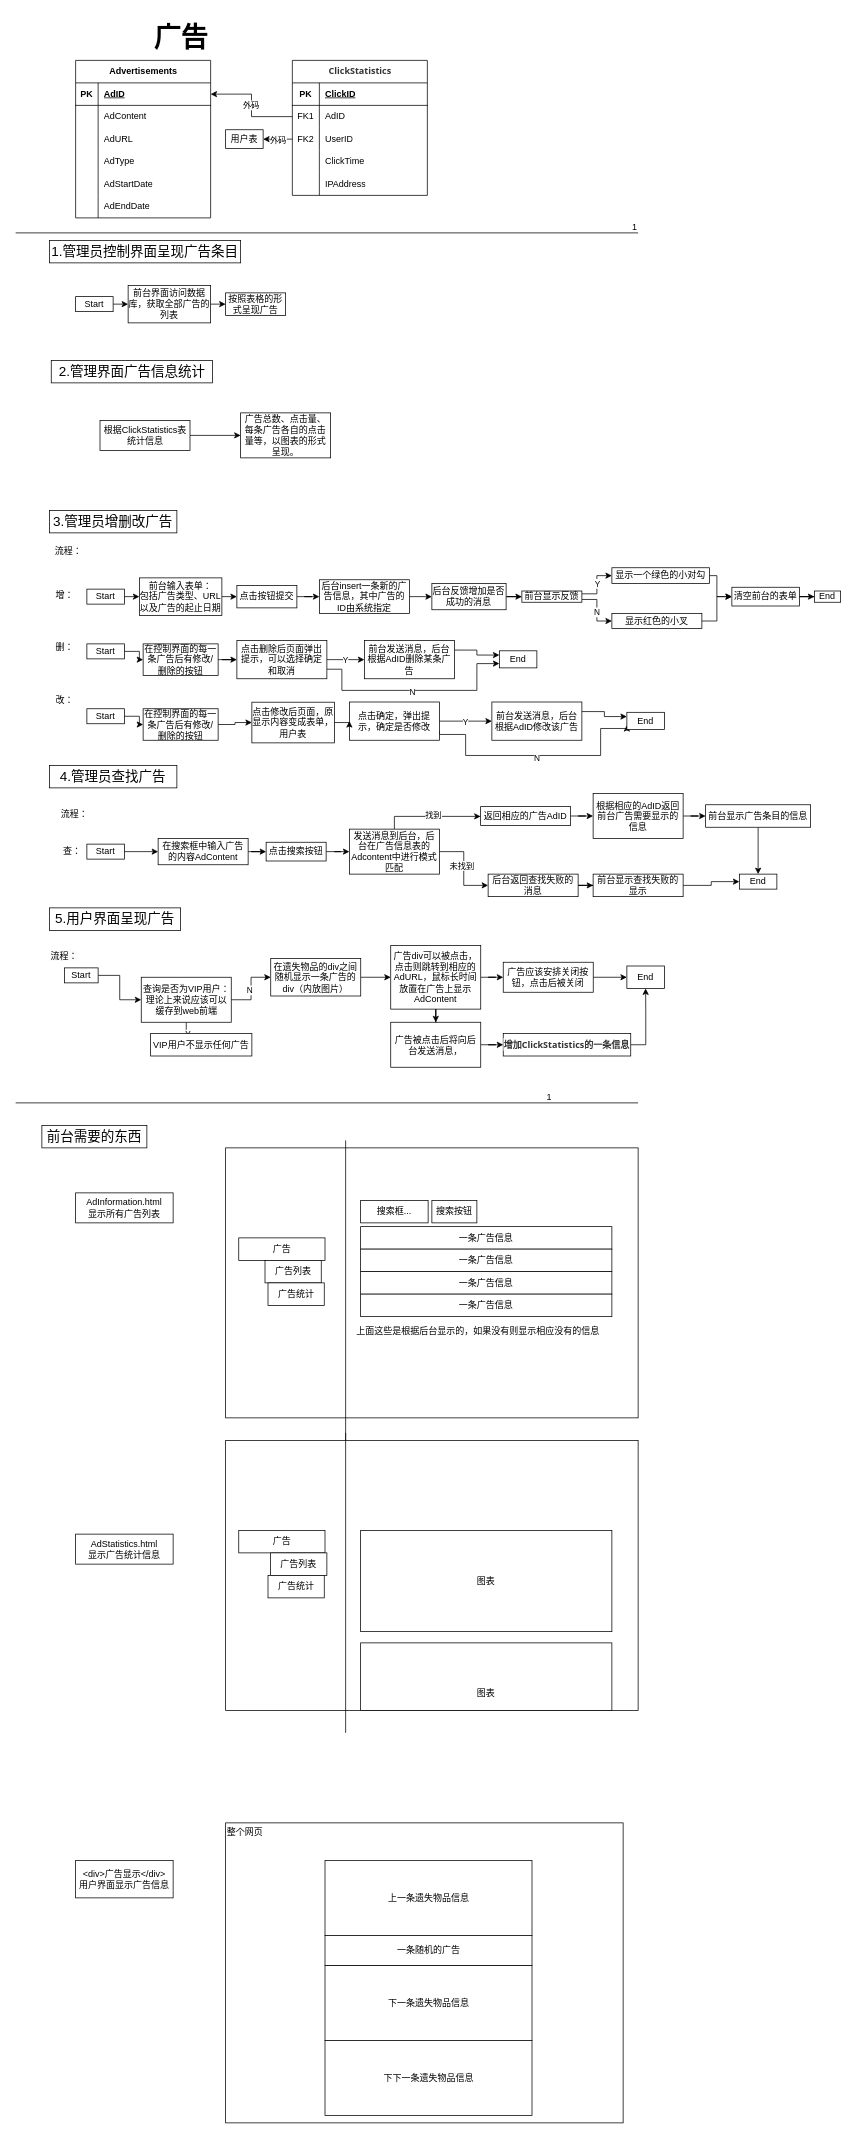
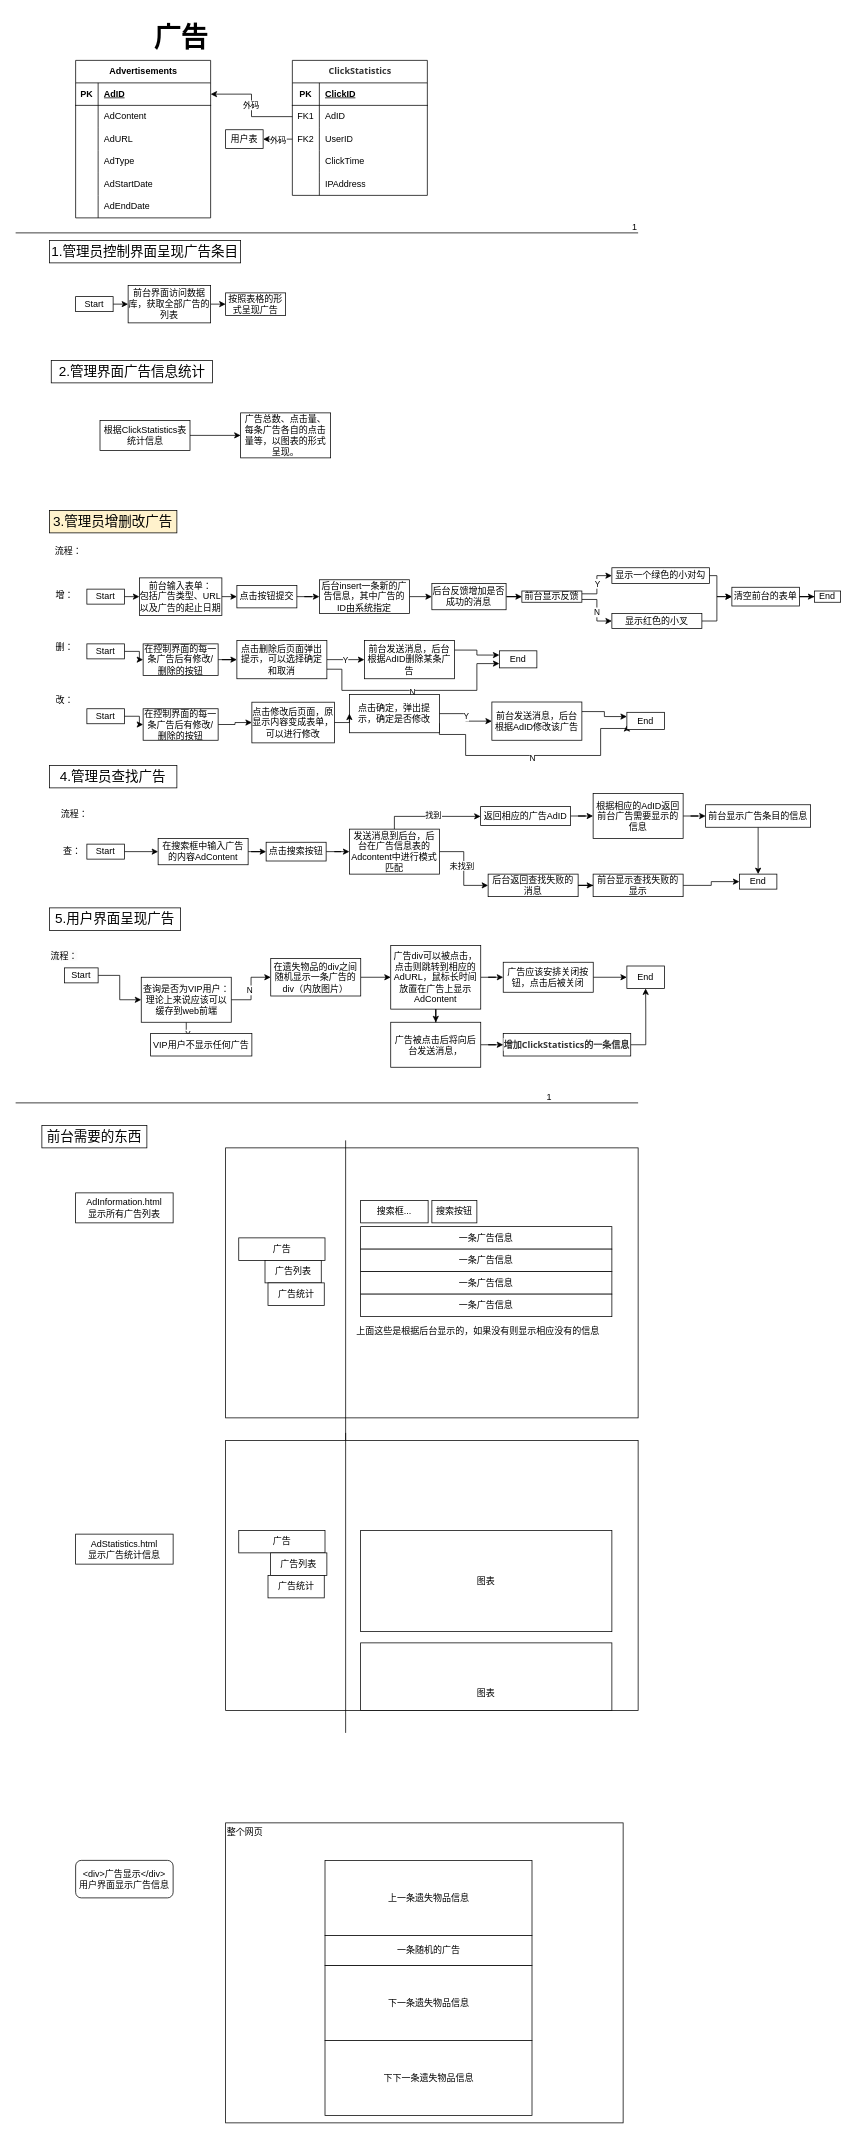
node "3.管理员增删改广告": fillcolor #ffffff -> #fff2cc
node "点击确定，弹出提示，确定是否修改": moved (394, 721) -> (394, 714)
node "点击修改后页面，原显示内容变成表单，用户表": label "点击修改后页面，原显示内容变成表单，用户表" -> "点击修改后页面，原显示内容变成表单，可以进行修改"
node "<div>广告显示</div> 用户界面显示广告信息": shape rectangle -> rounded rectangle
